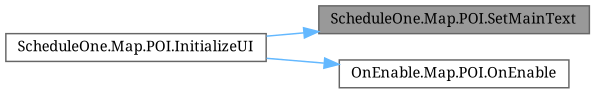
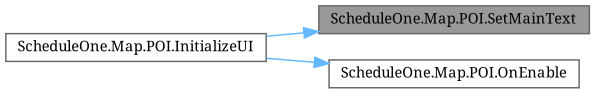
node "OnEnable.Map.POI.OnEnable": label "OnEnable.Map.POI.OnEnable" -> "ScheduleOne.Map.POI.OnEnable"
